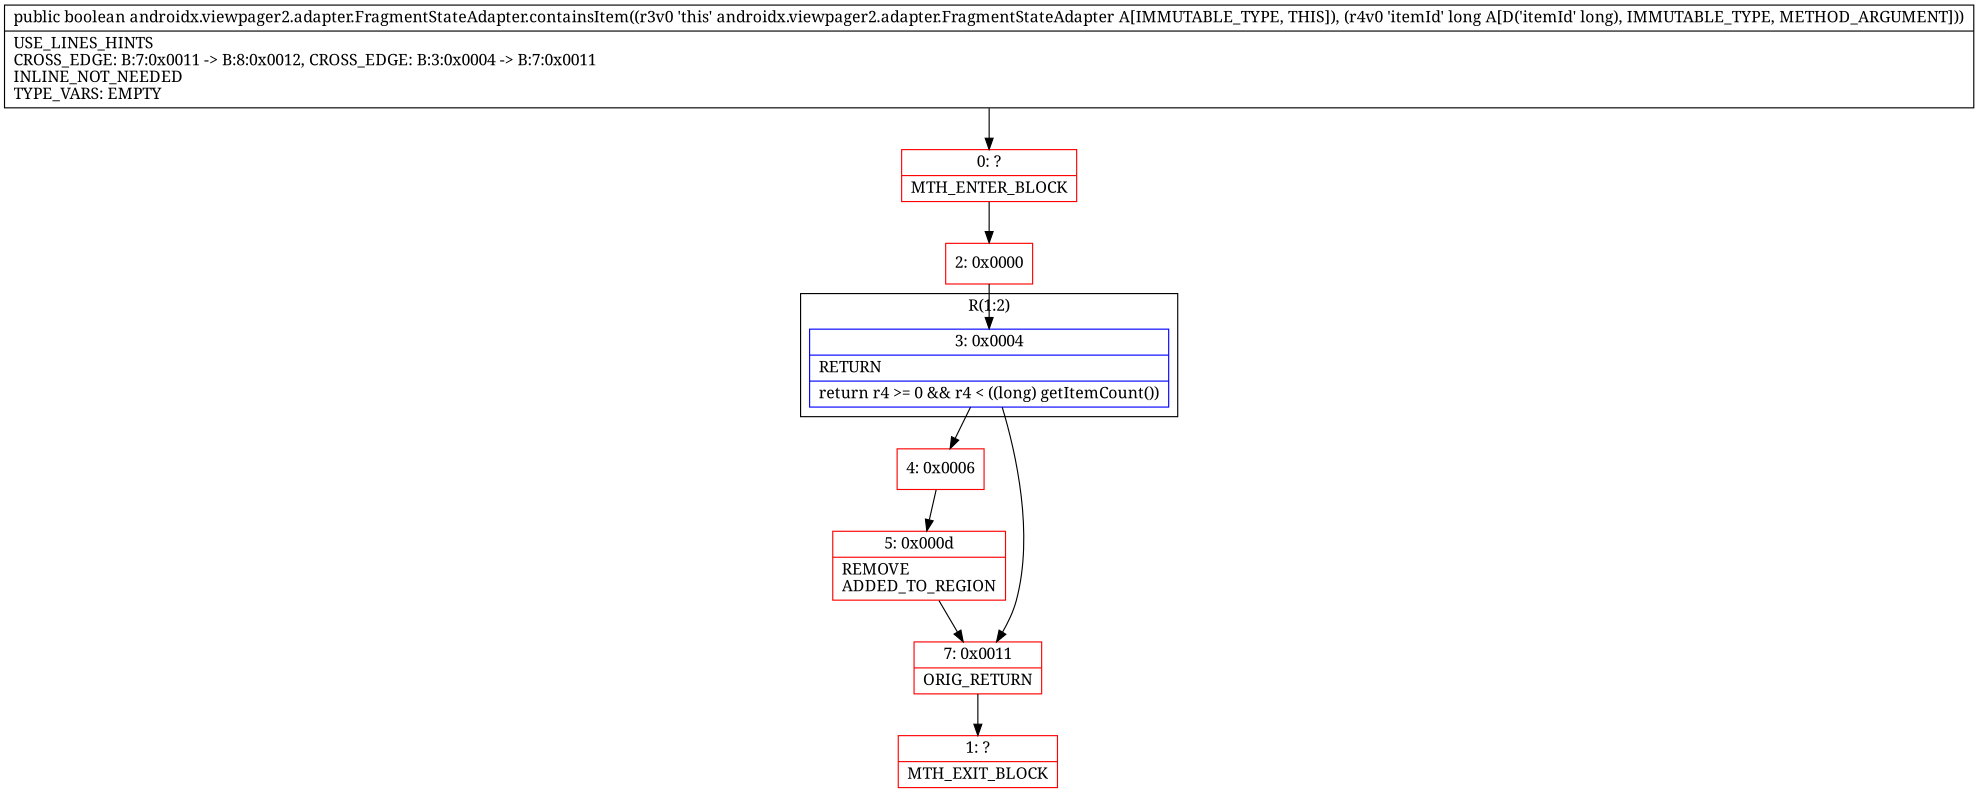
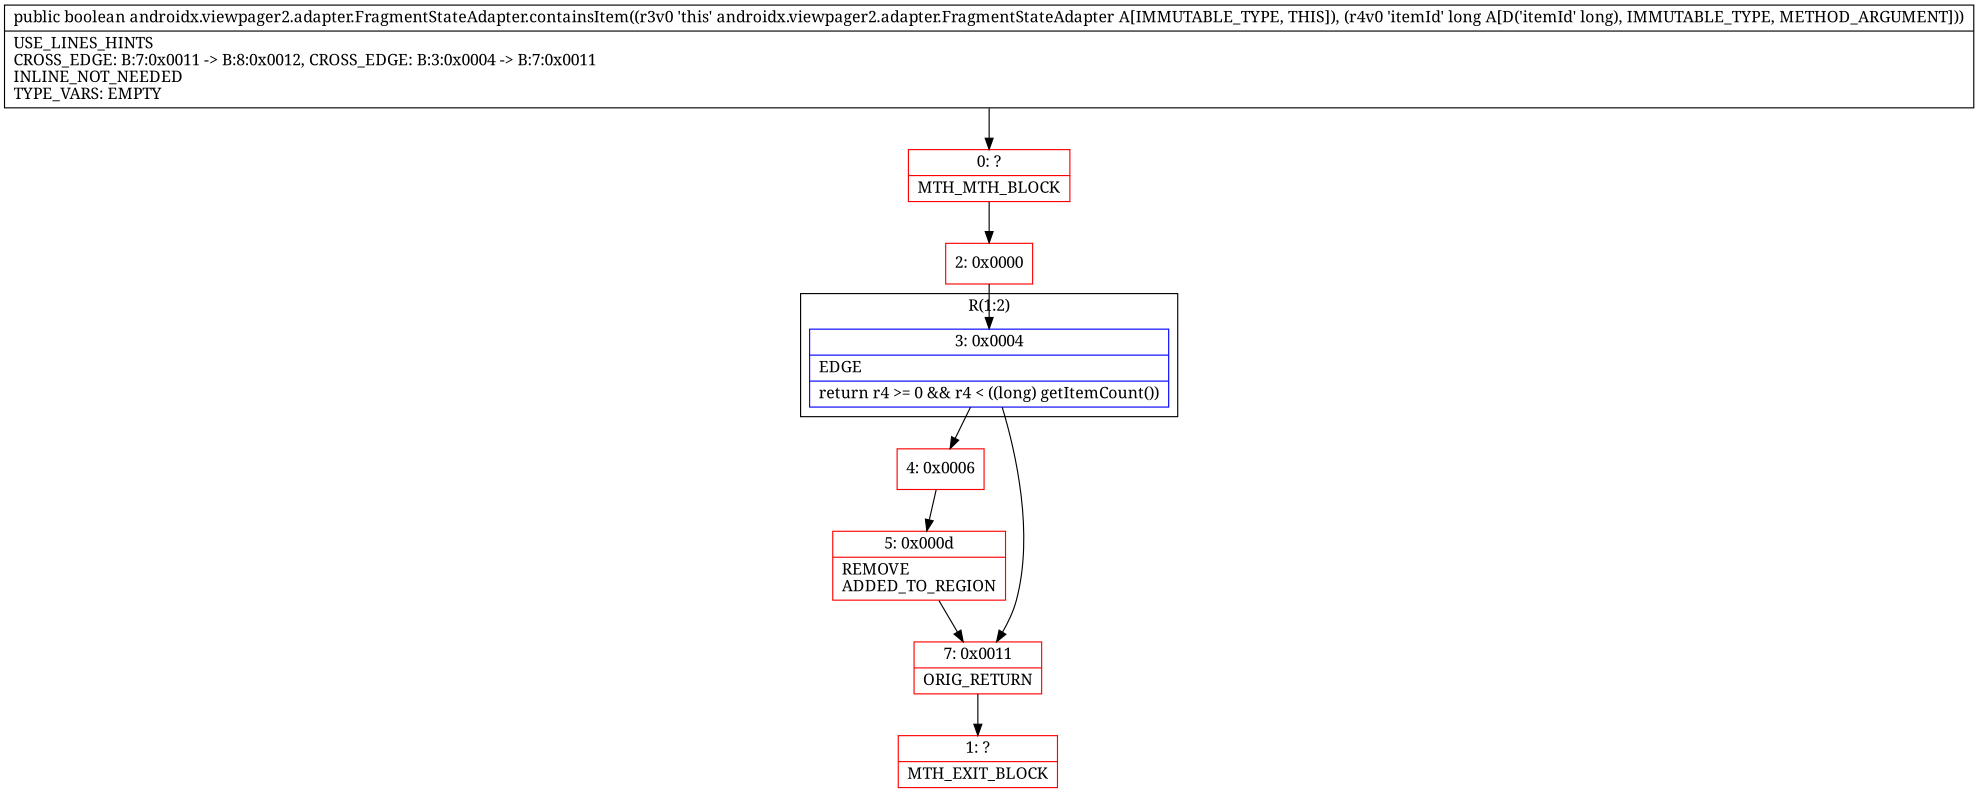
node "0: ?": text "MTH_ENTER_BLOCK" -> "MTH_MTH_BLOCK"
node "3: 0x0004": text "RETURN" -> "EDGE"
